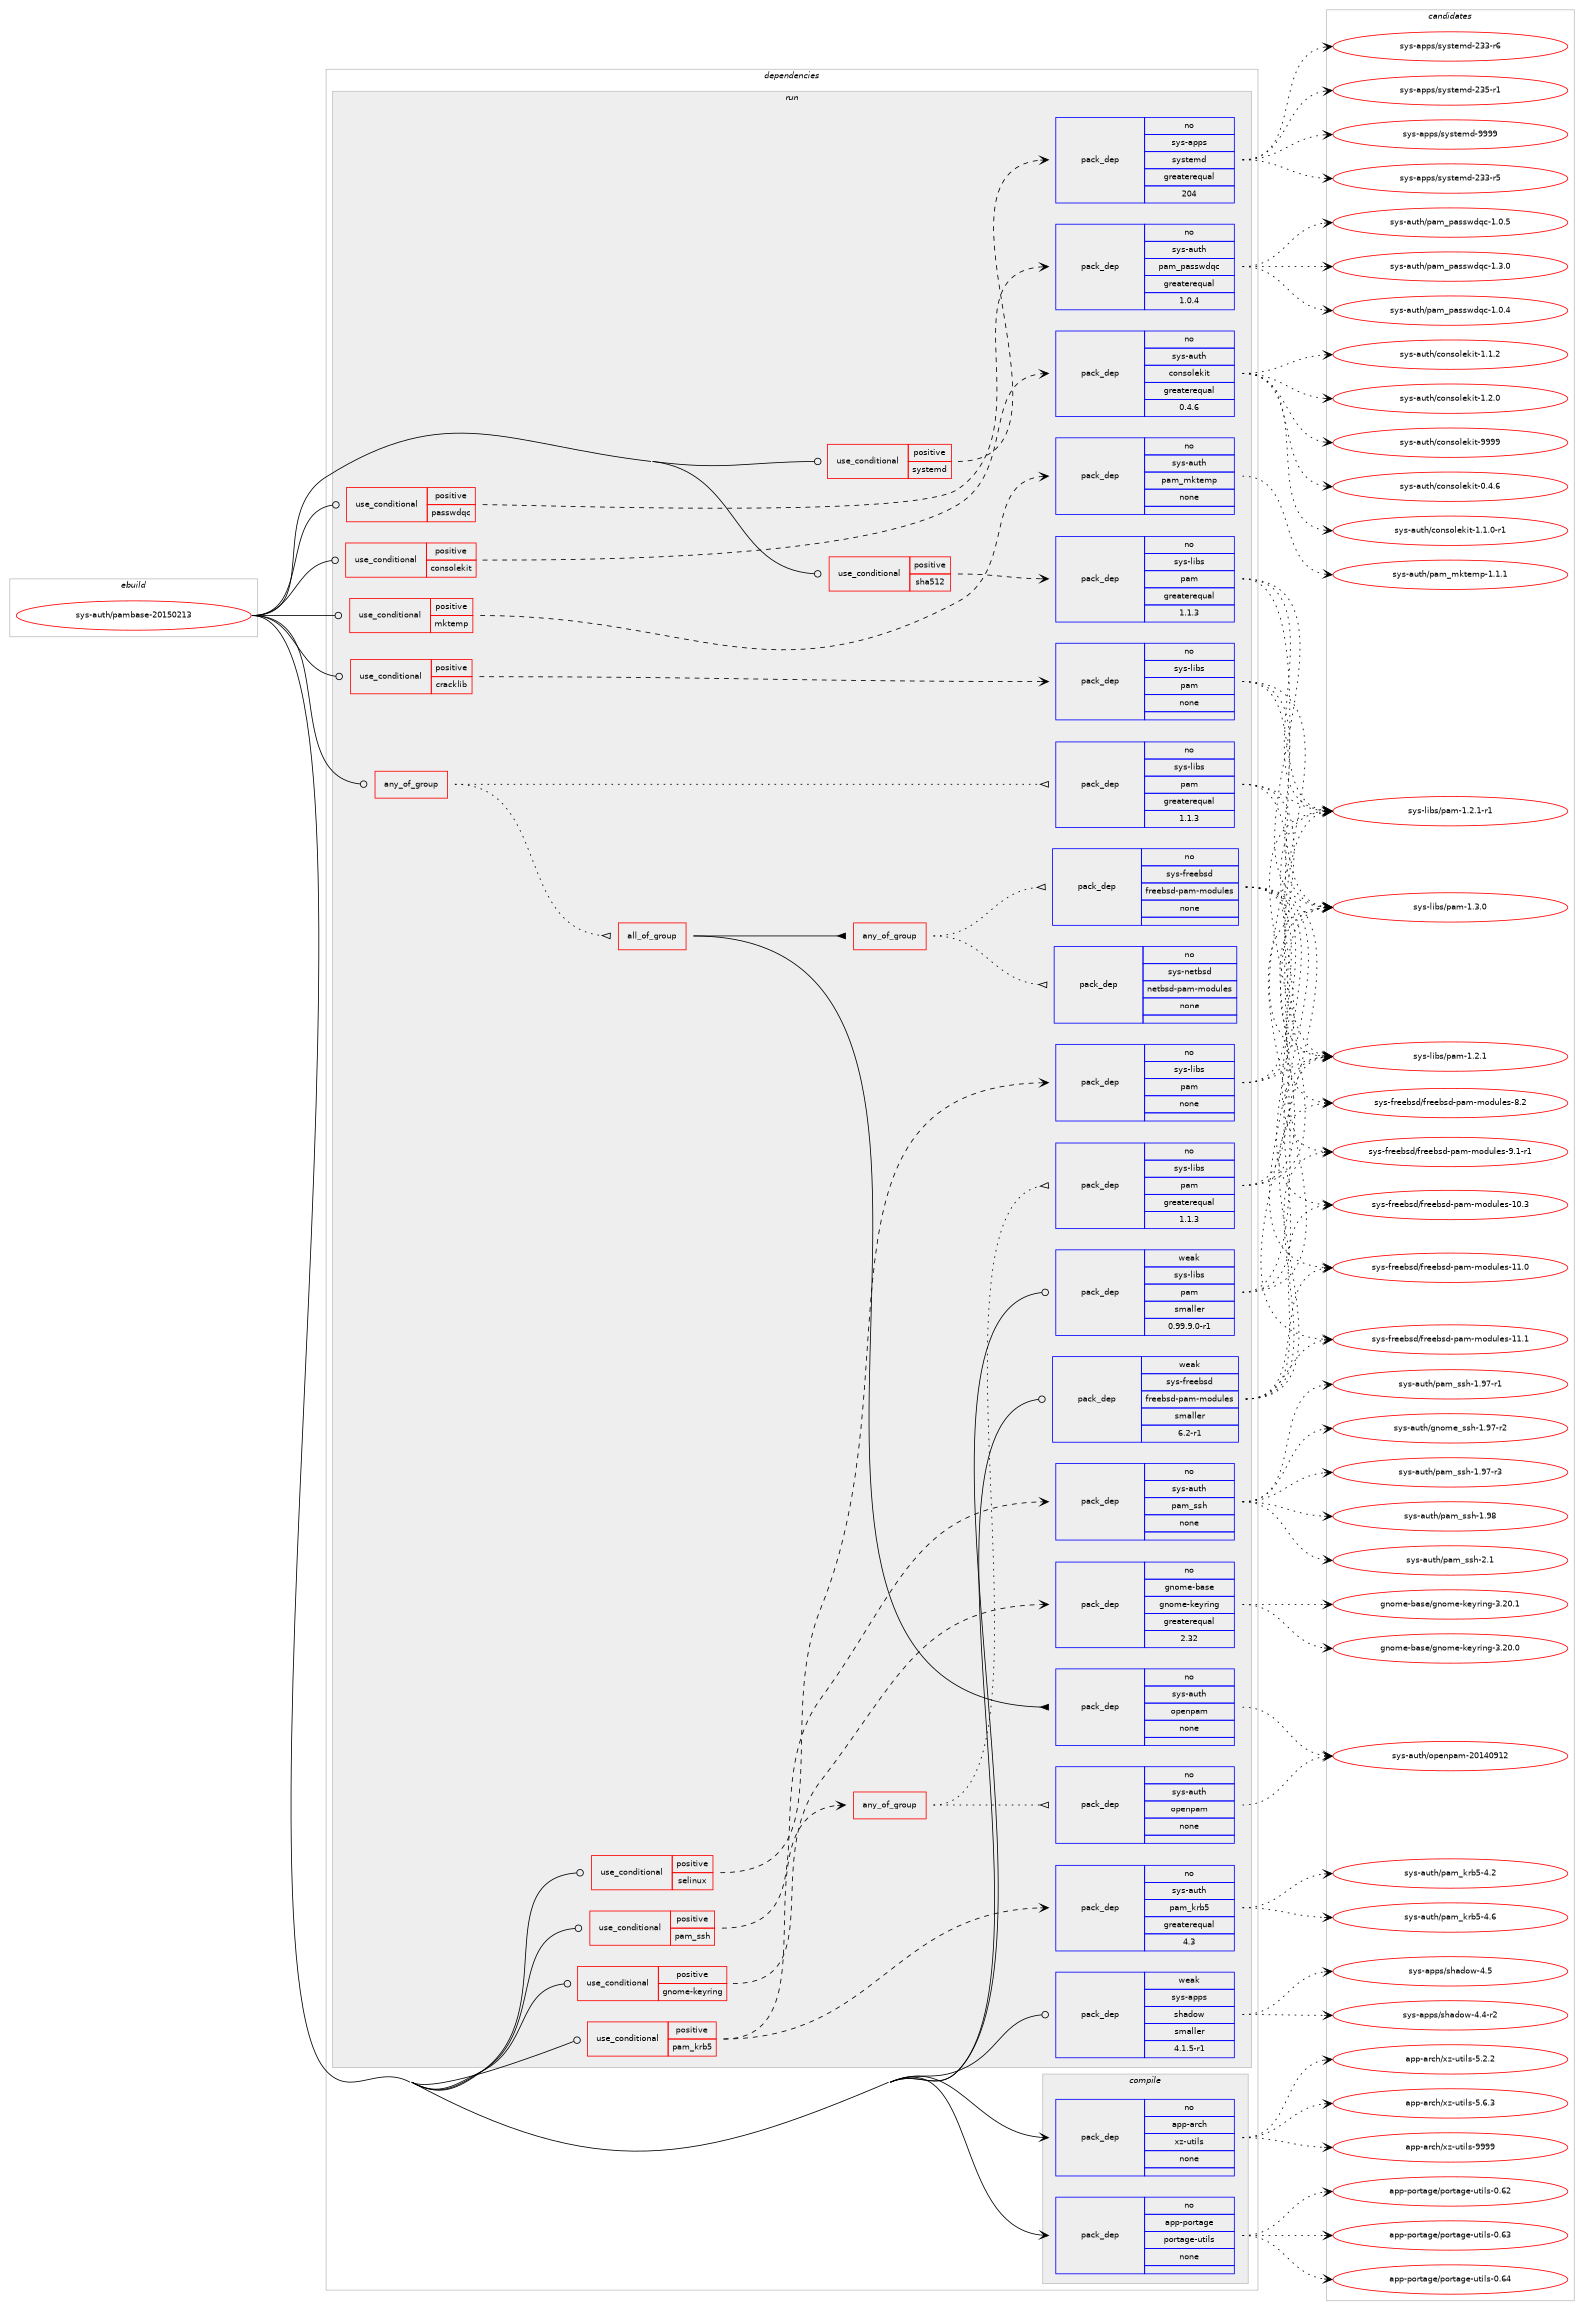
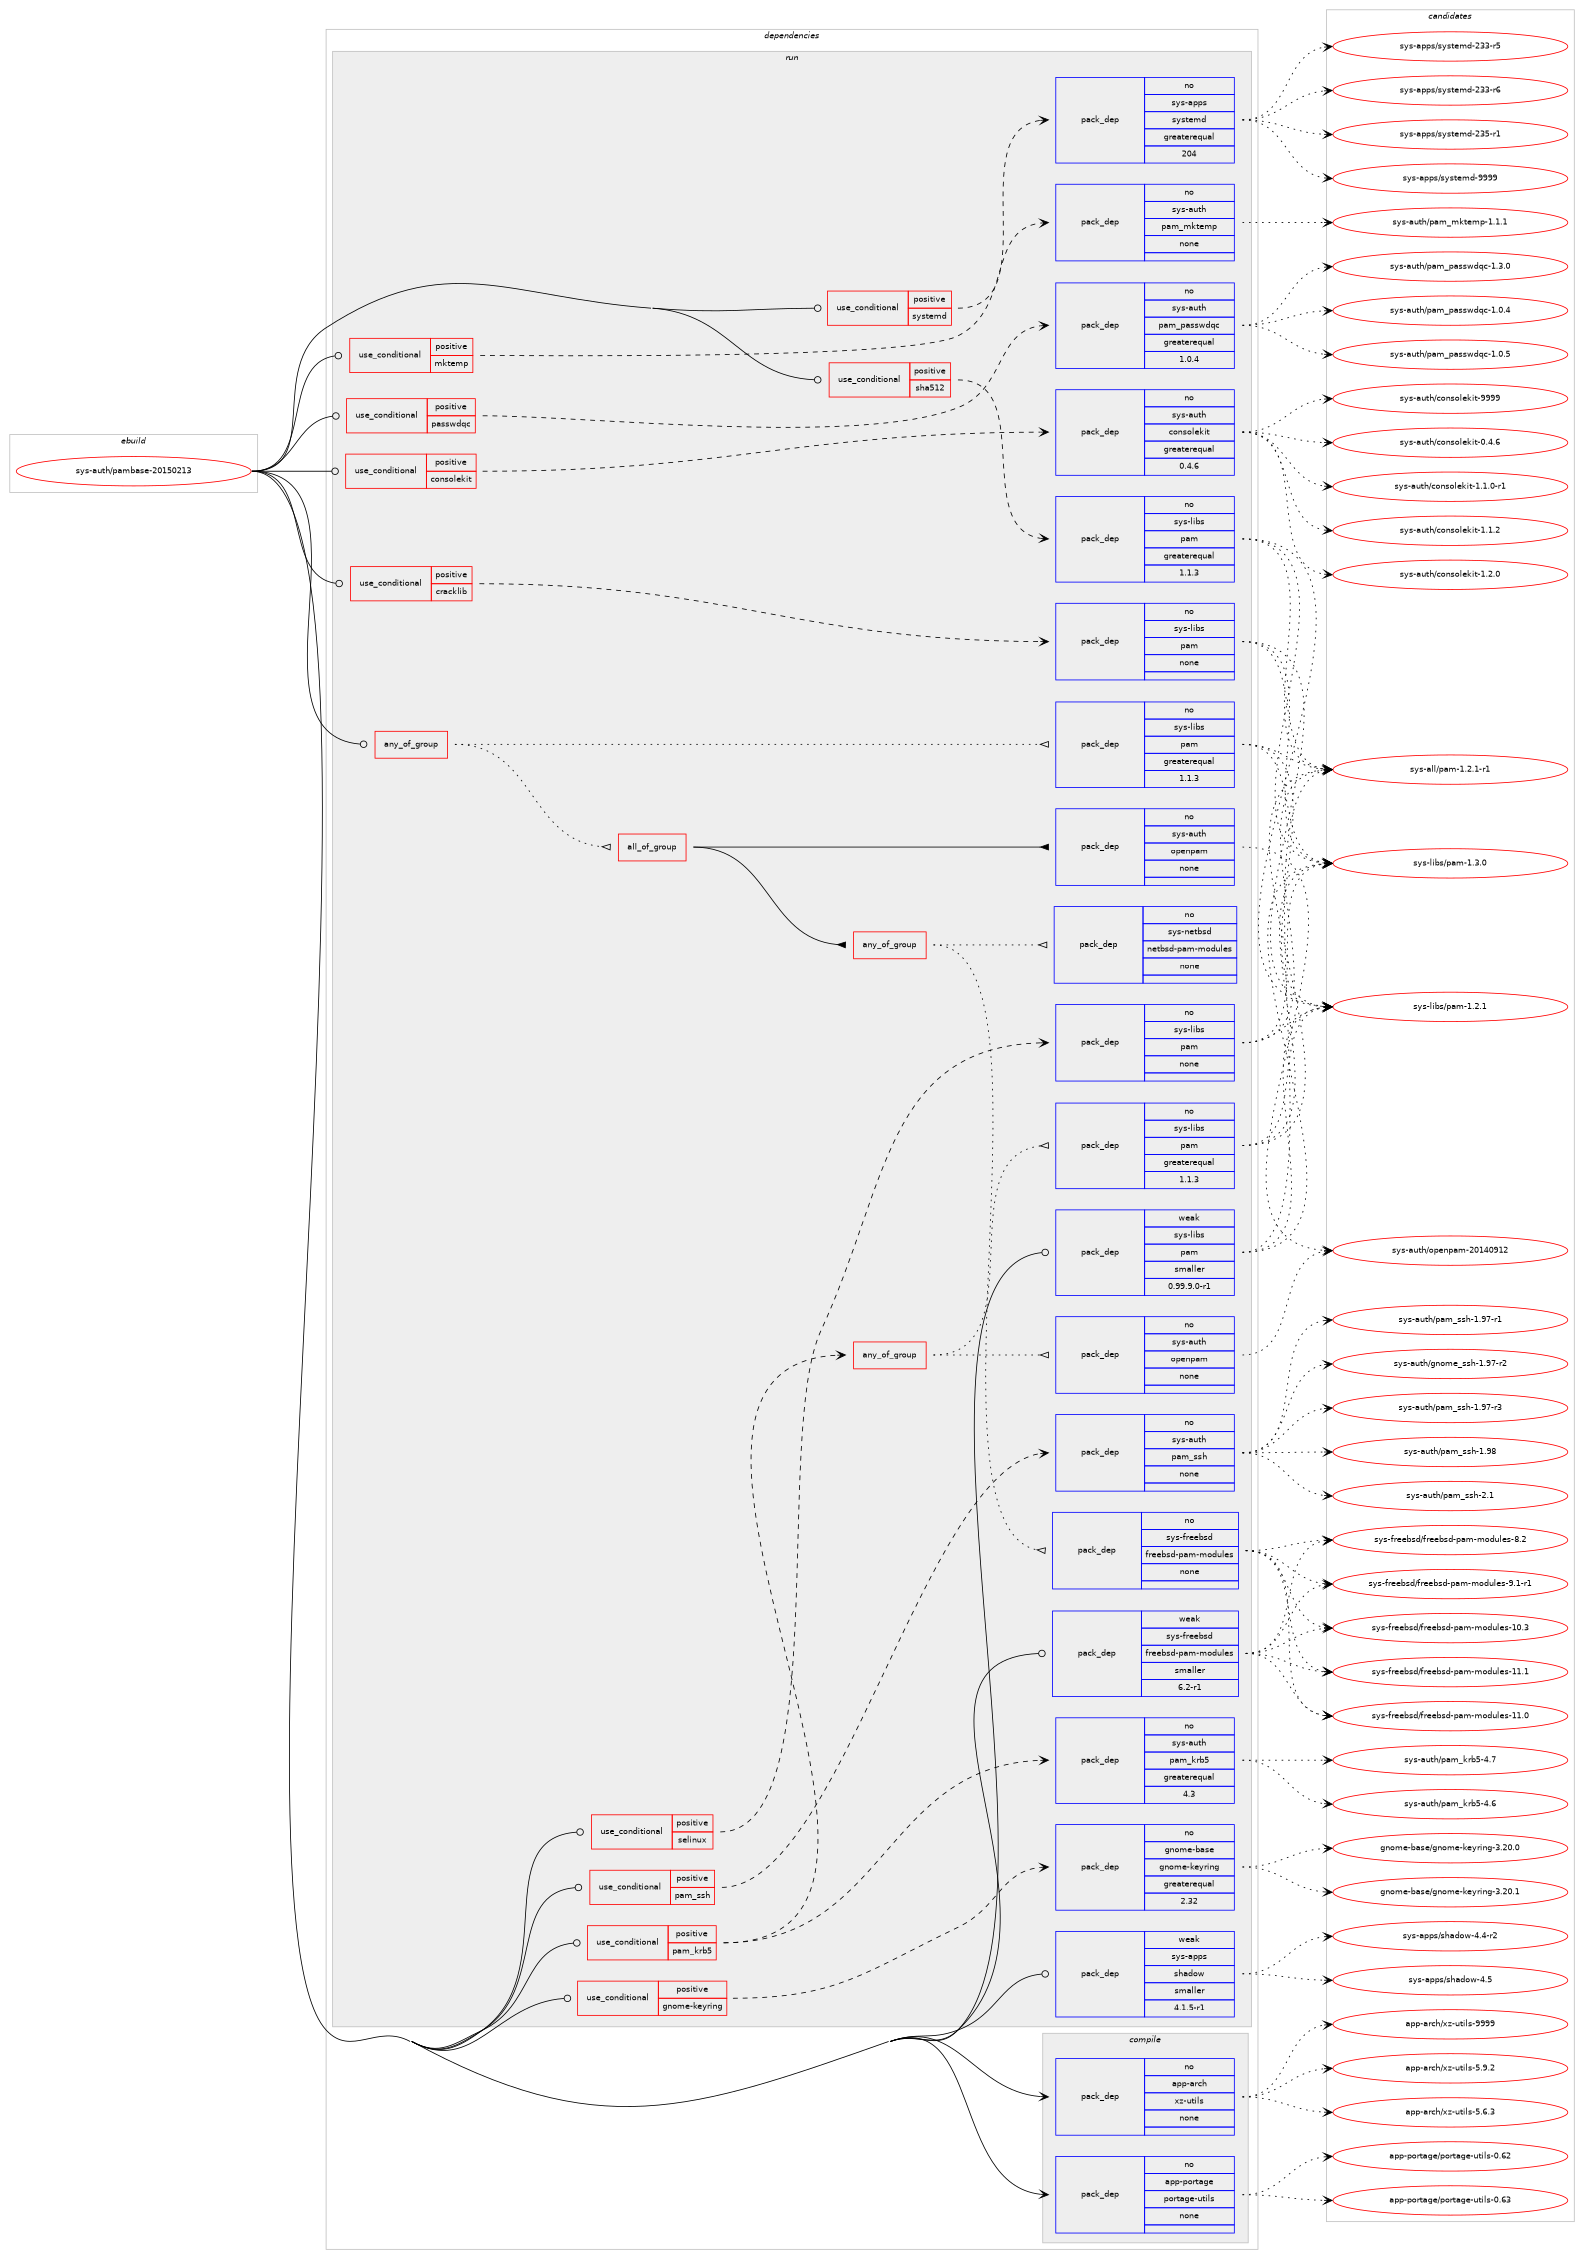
node "sys-libs/pam-1.2.1-r1": label "sys-libs/pam-1.2.1-r1" -> "sys-all/pam-1.2.1-r1"
node "sys-auth/pam_krb5-4.2": label "sys-auth/pam_krb5-4.2" -> "sys-auth/pam_krb5-4.7"
node "app-arch/xz-utils-5.2.2": label "app-arch/xz-utils-5.2.2" -> "app-arch/xz-utils-5.9.2"
node "app-portage/portage-utils-0.64": removed
